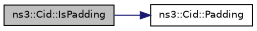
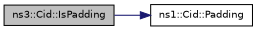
node "ns3::Cid::Padding": label "ns3::Cid::Padding" -> "ns1::Cid::Padding"
